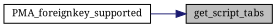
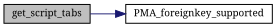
edge "PMA_foreignkey_supported" -> "get_script_tabs": reversed
